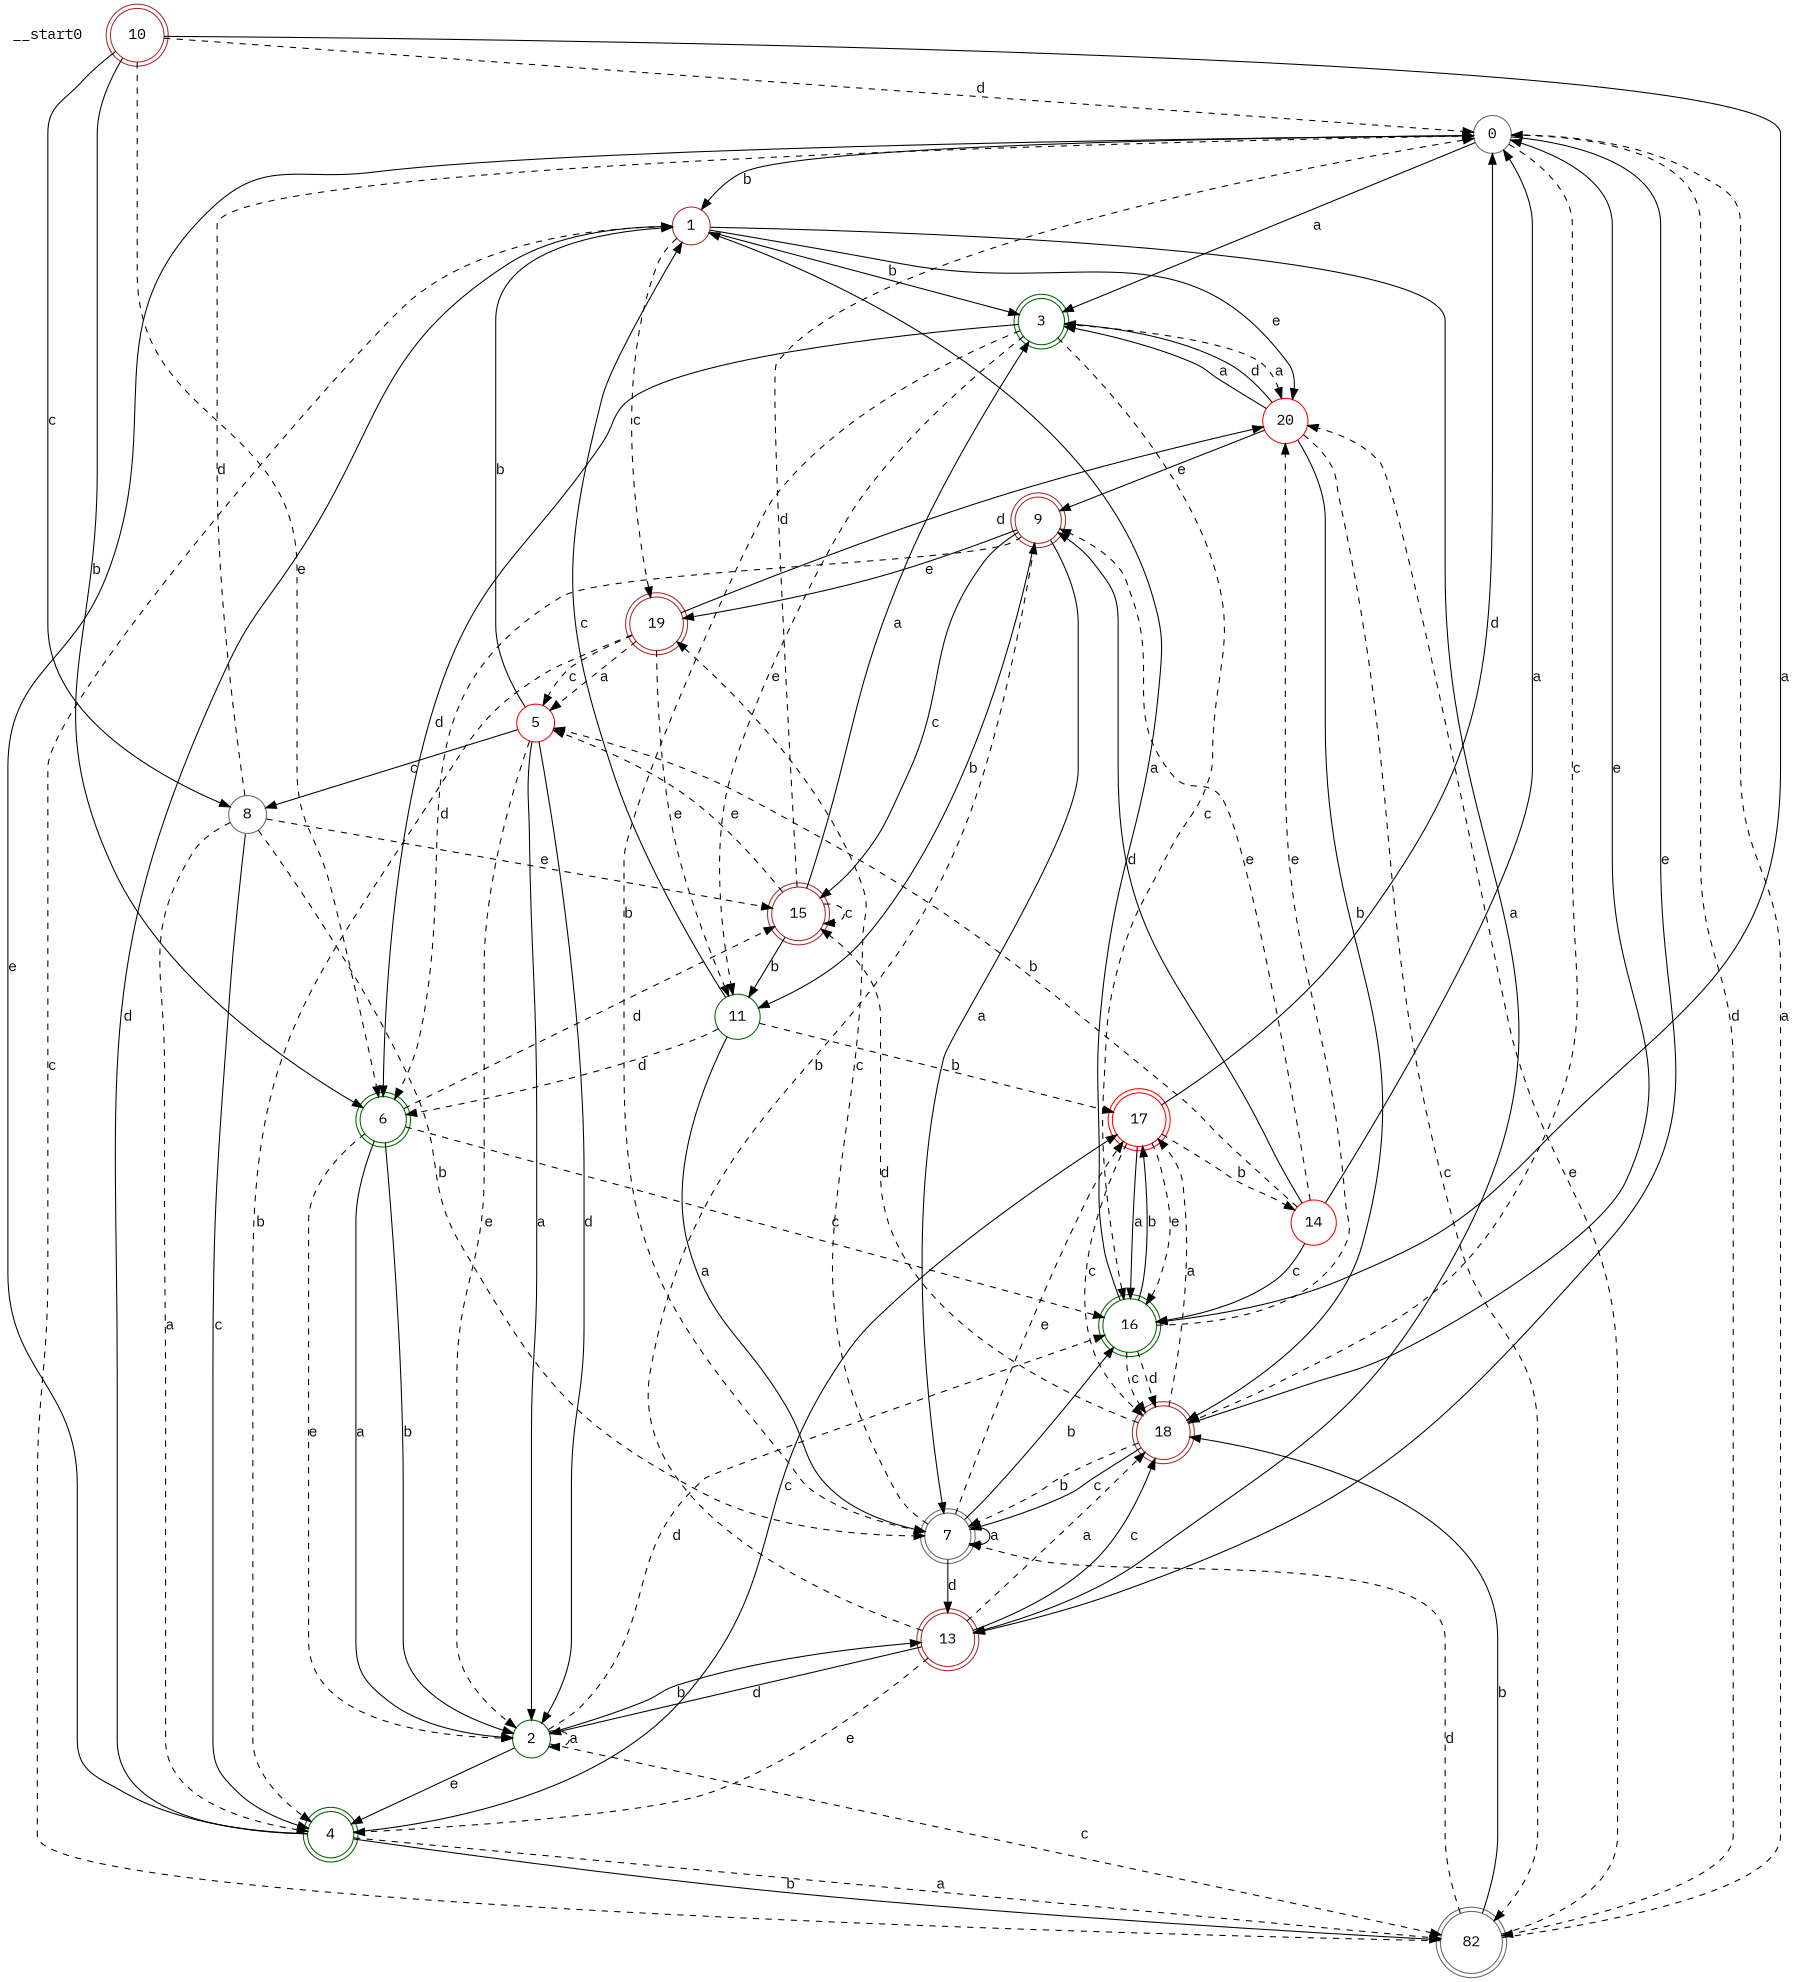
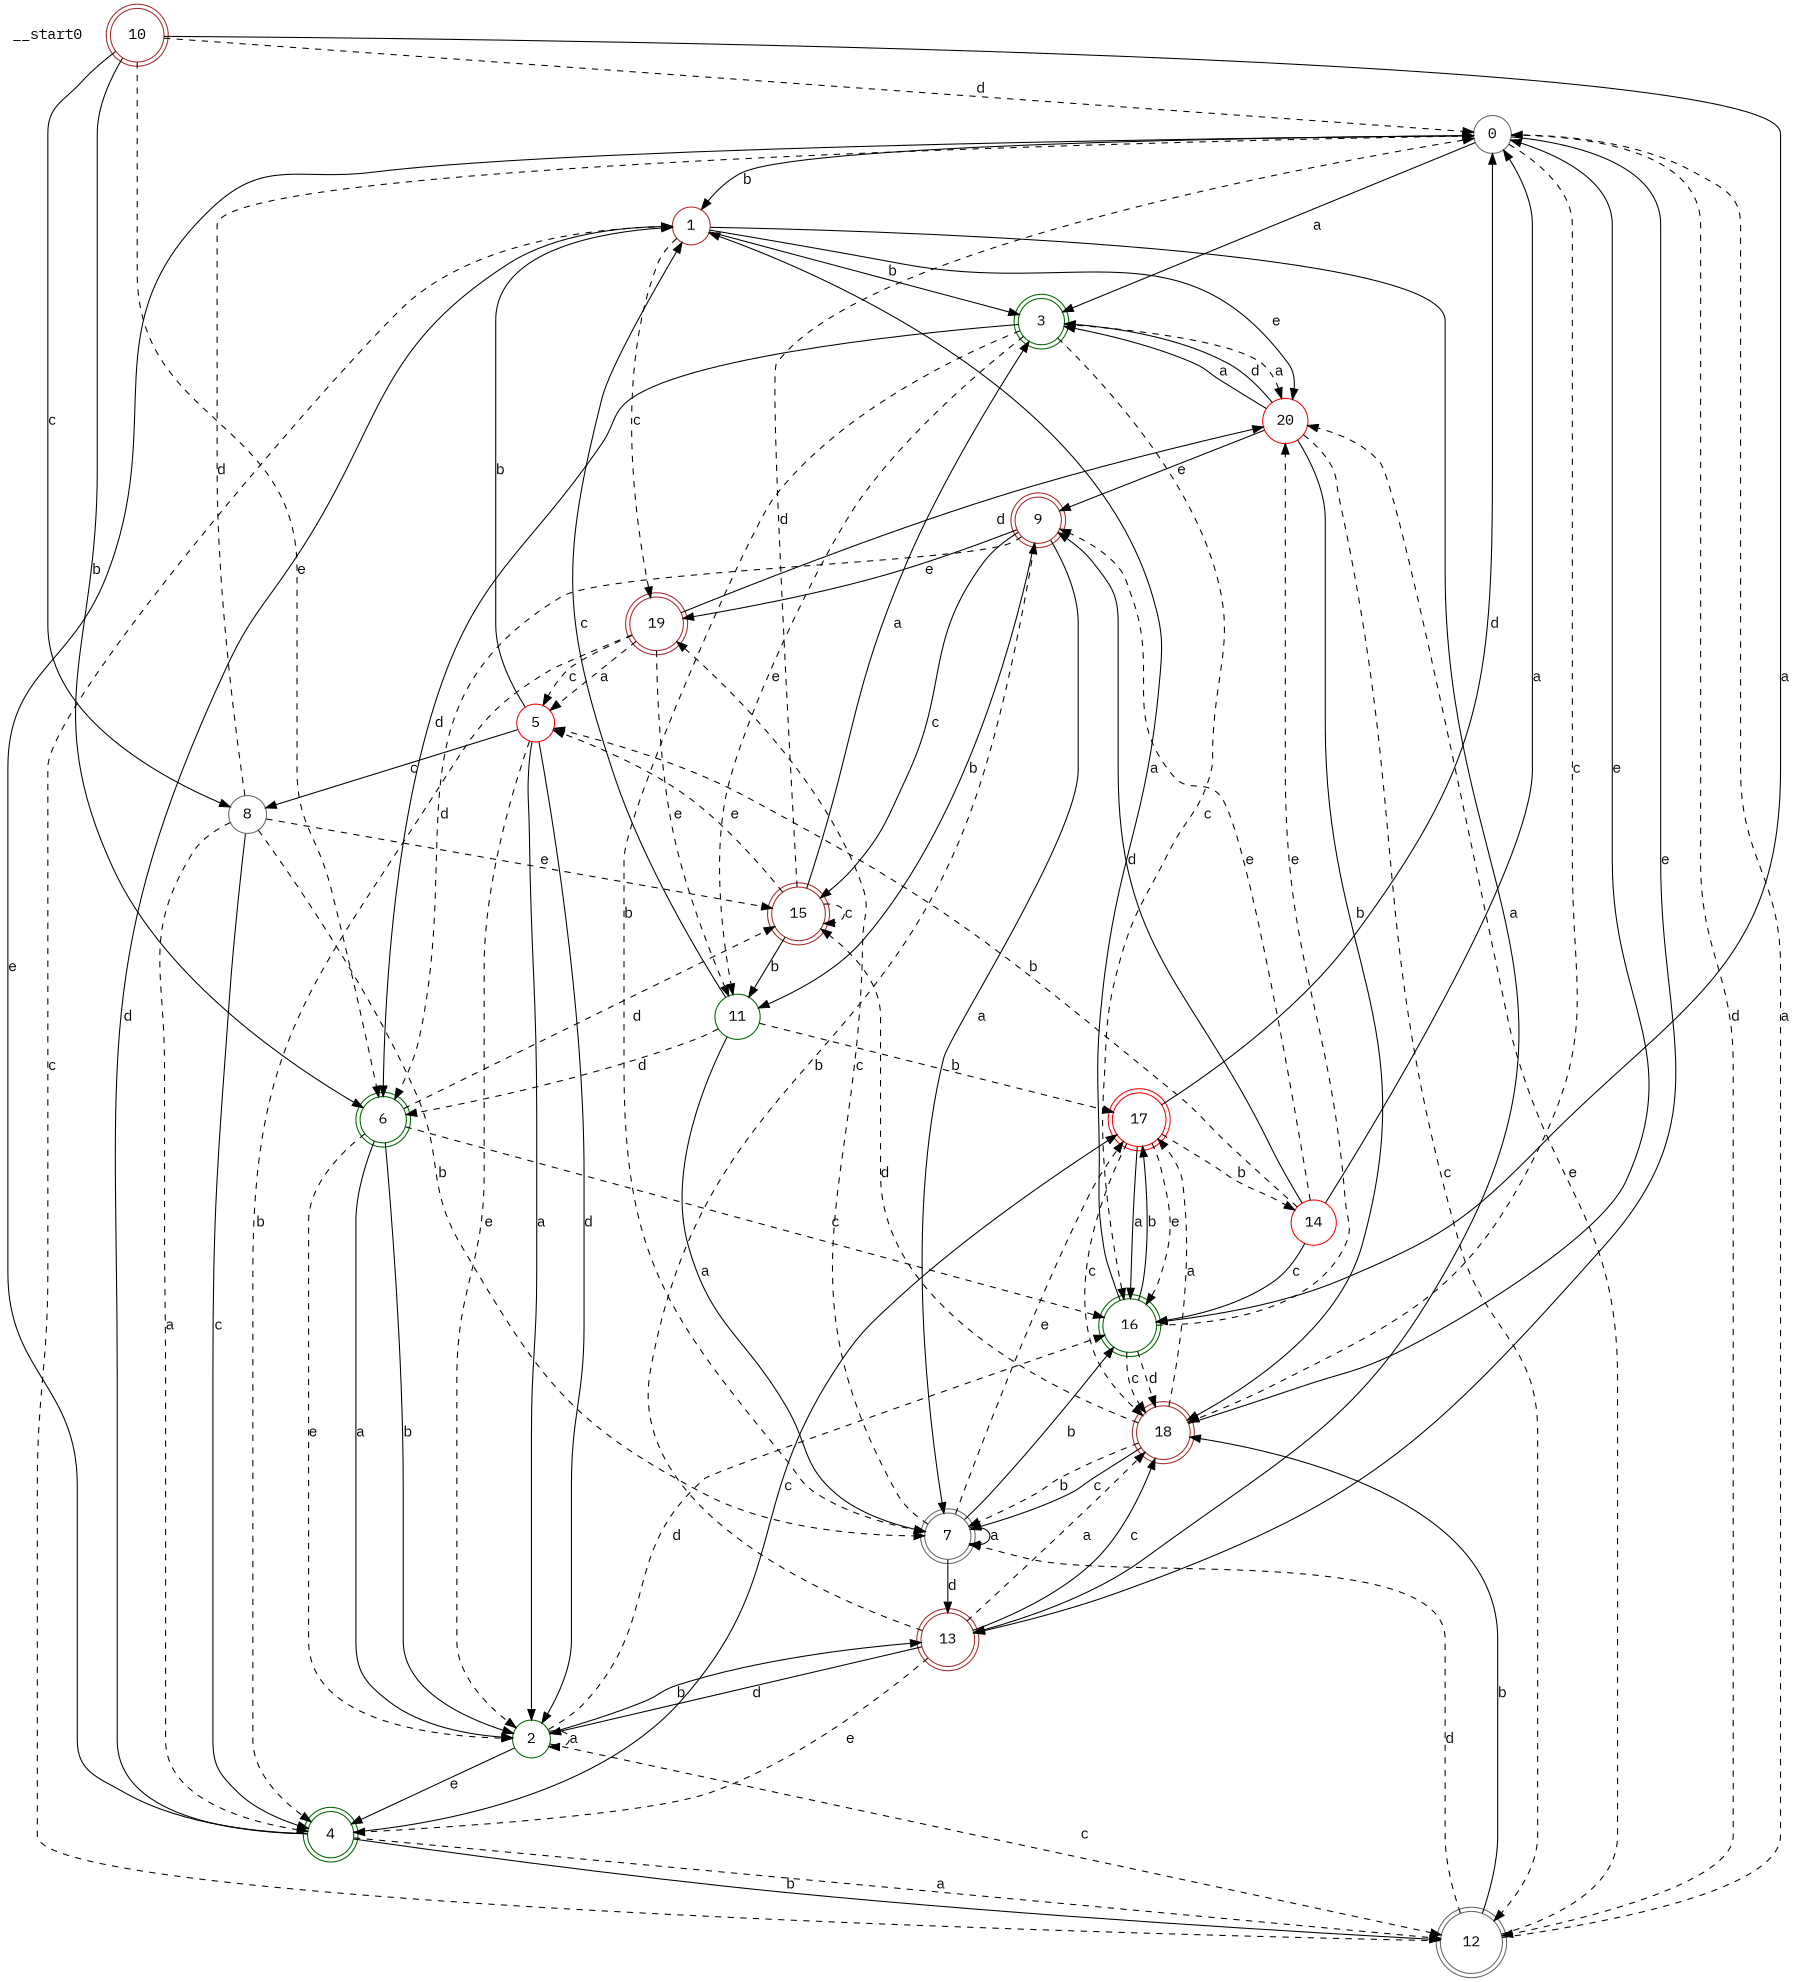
node "82": label "82" -> "12"
